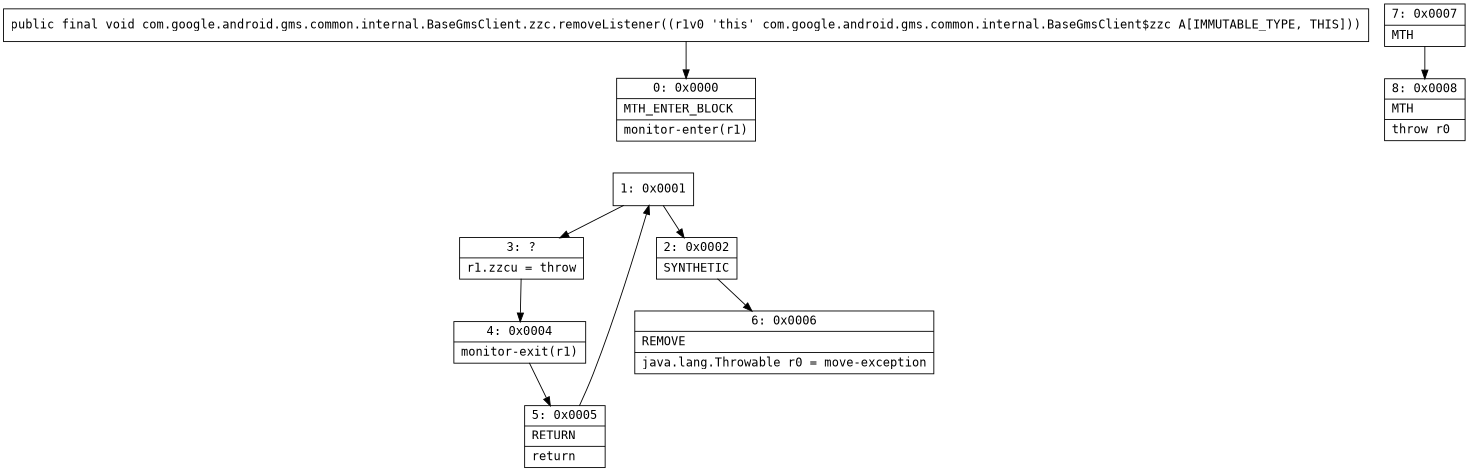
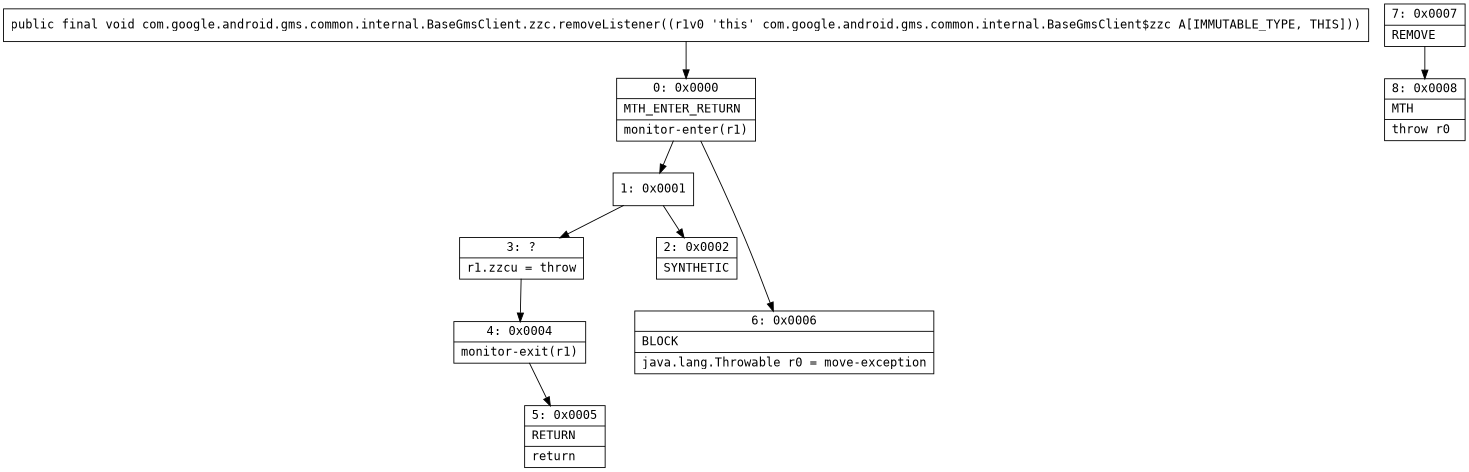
node "7: 0x0007": text "MTH" -> "REMOVE"
node "0: 0x0000": text "MTH_ENTER_BLOCK" -> "MTH_ENTER_RETURN"
edge "2: 0x0002" -> "6: 0x0006": now "0: 0x0000" -> "6: 0x0006"
edge "5: 0x0005" -> "1: 0x0001": now "0: 0x0000" -> "1: 0x0001"
node "6: 0x0006": text "REMOVE" -> "BLOCK"
